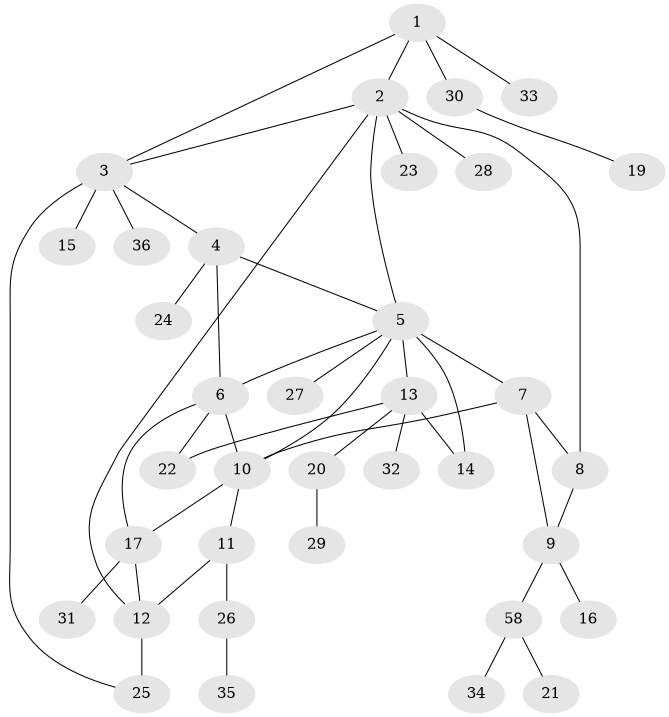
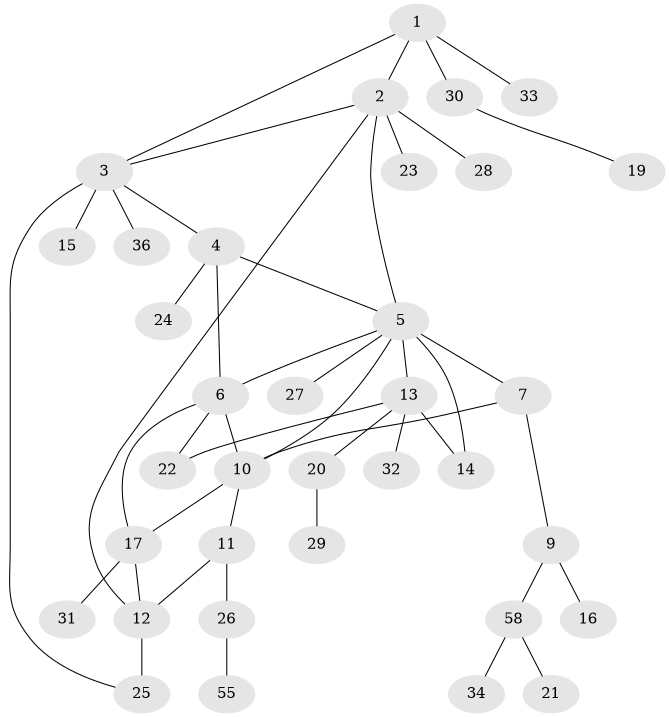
node "8": removed
node "35": label "35" -> "55"
